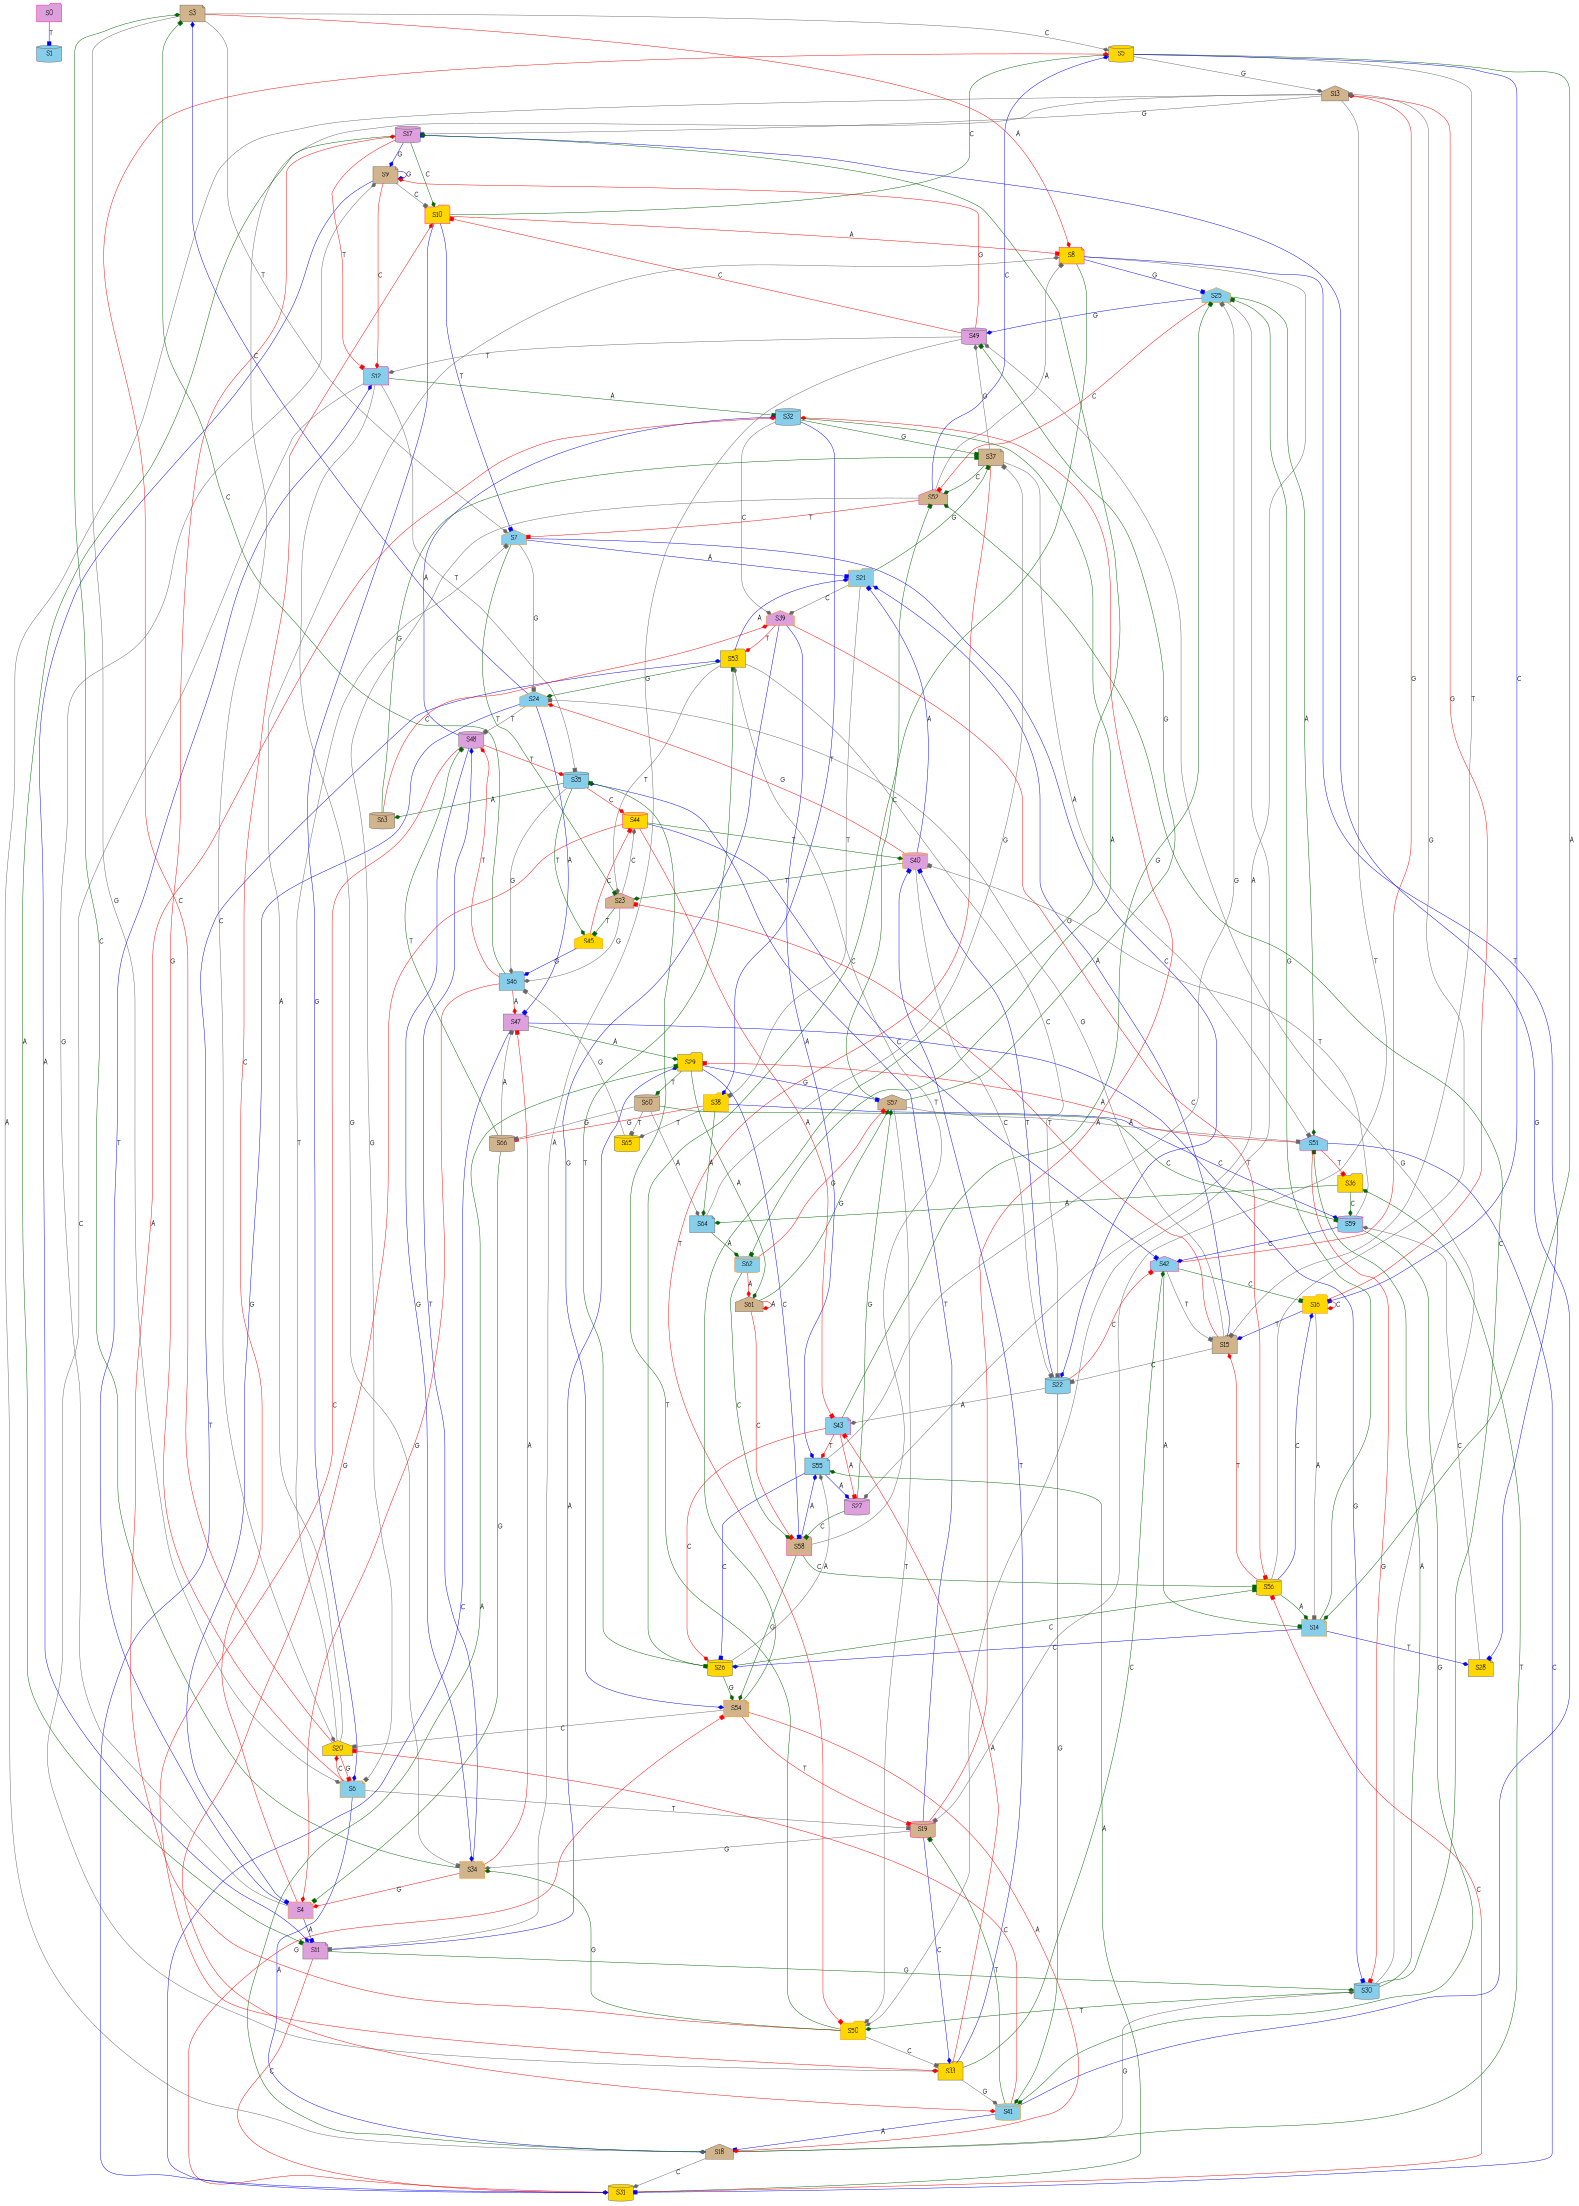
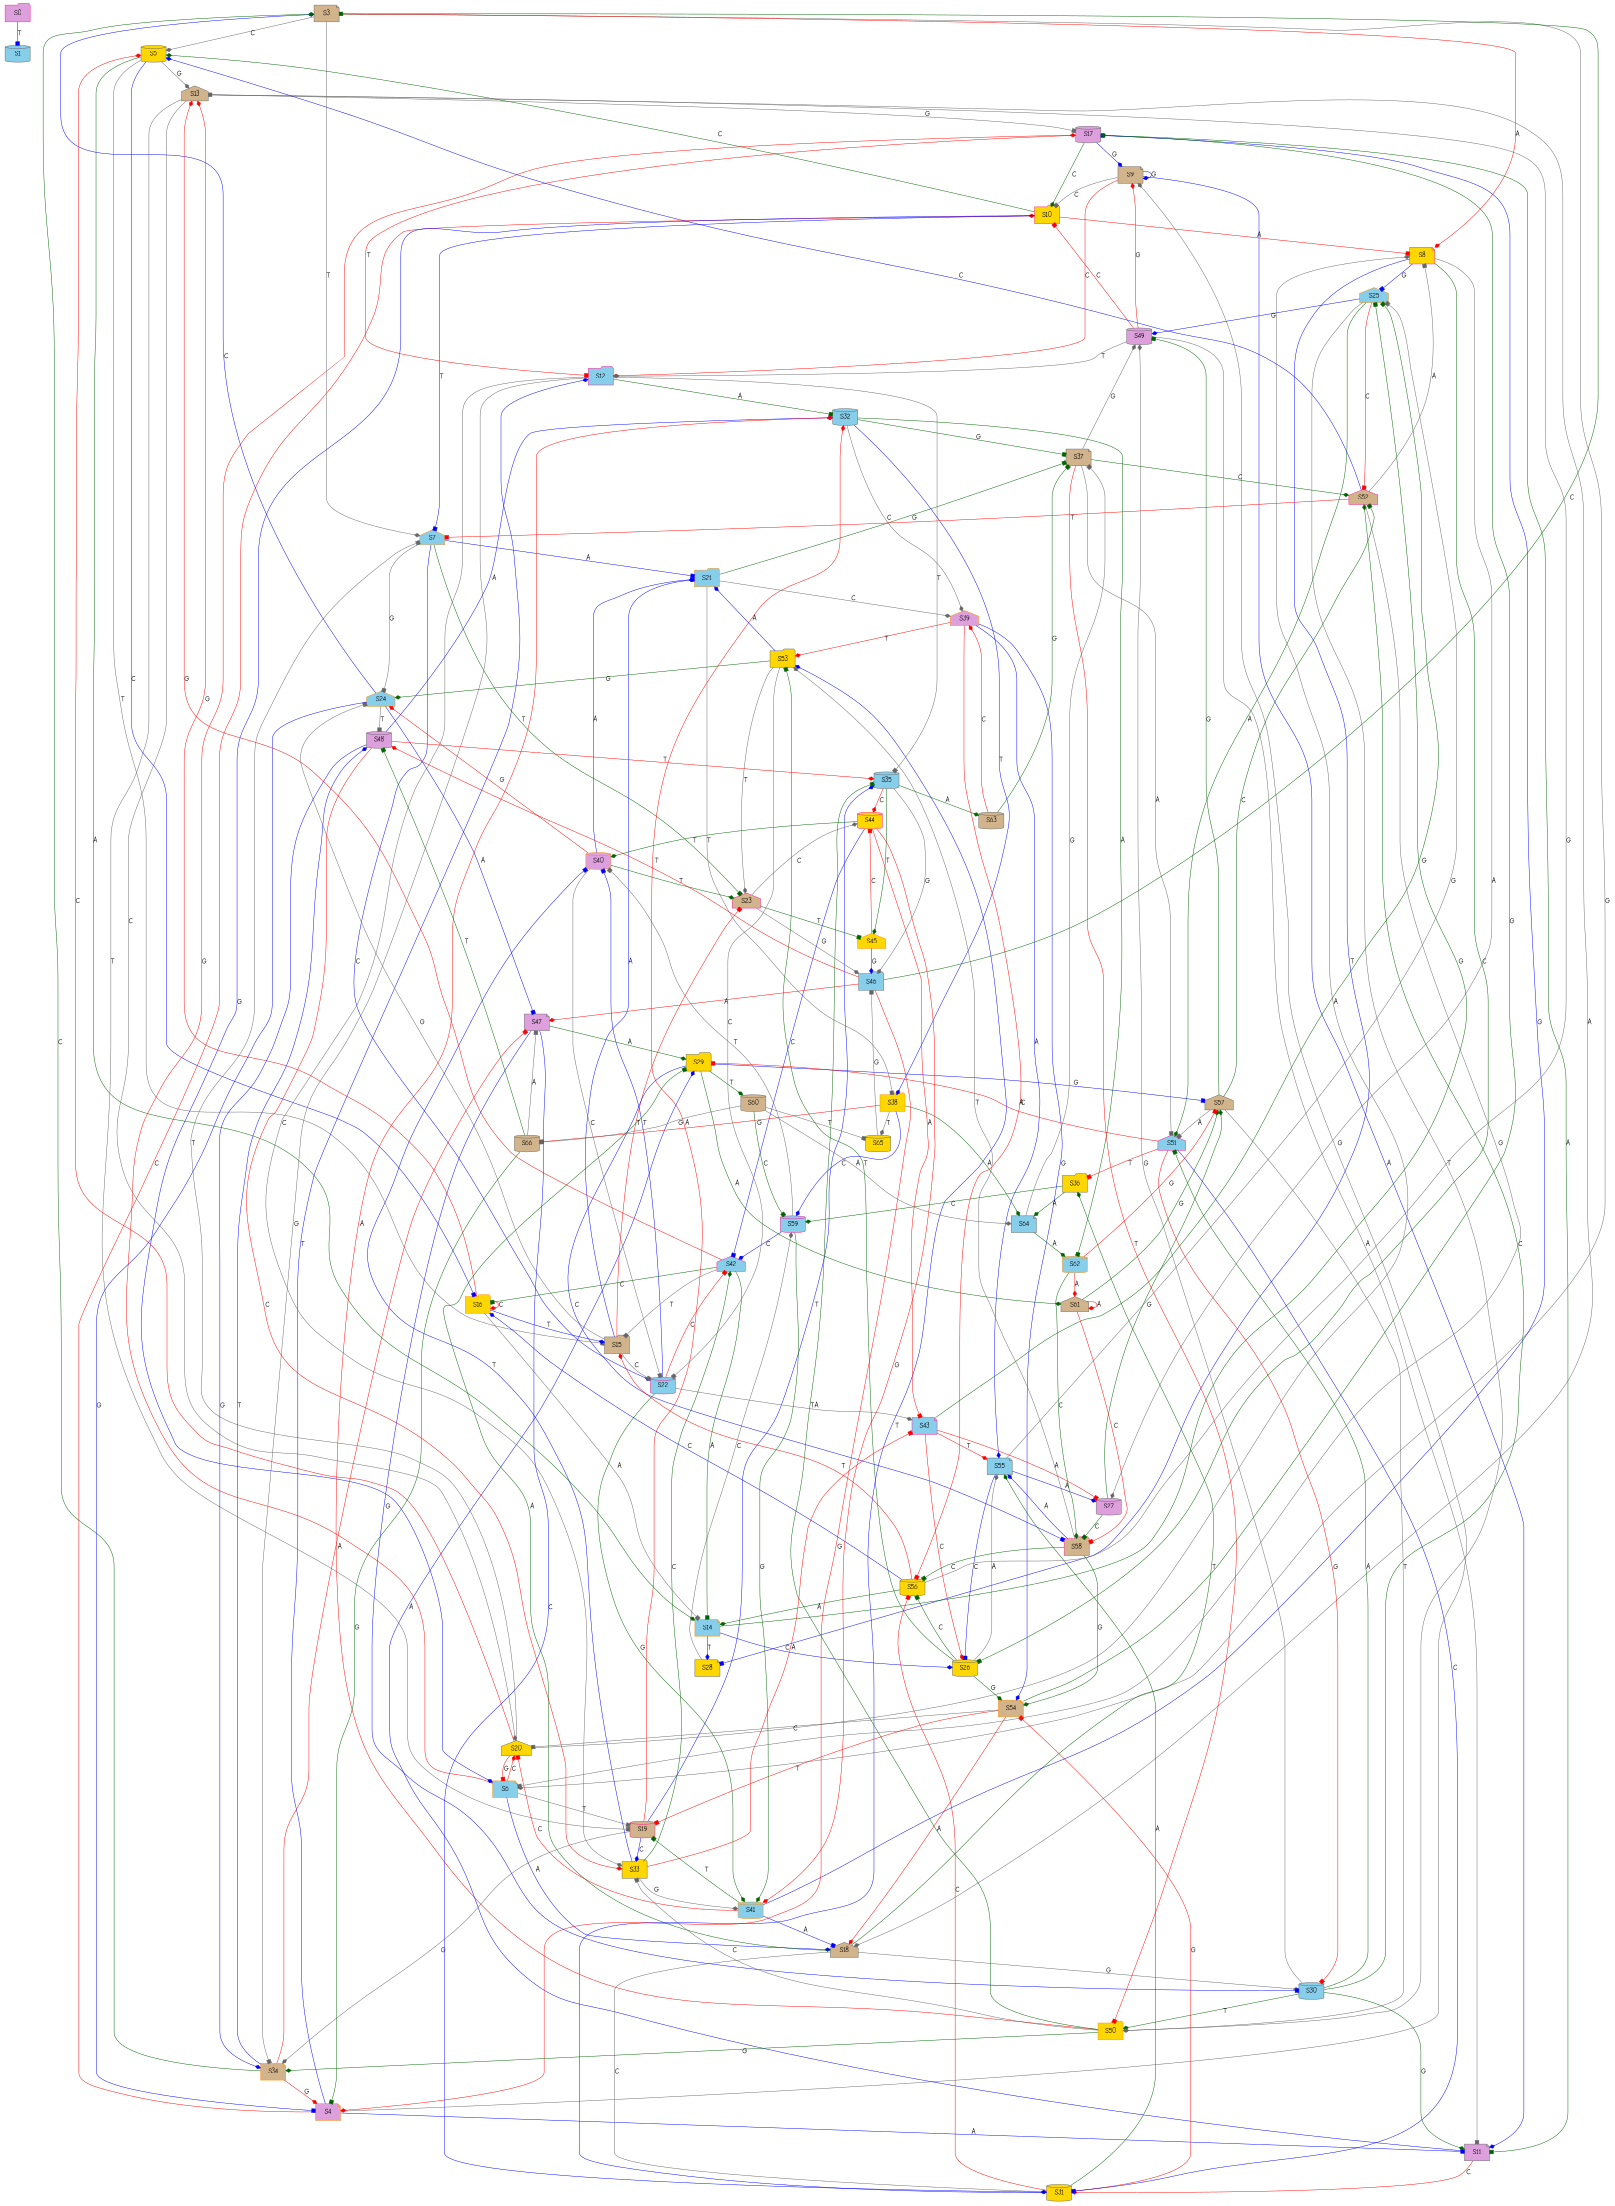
node "S22": color gray40 -> deeppink
edge "S11" -> "S30": reversed
